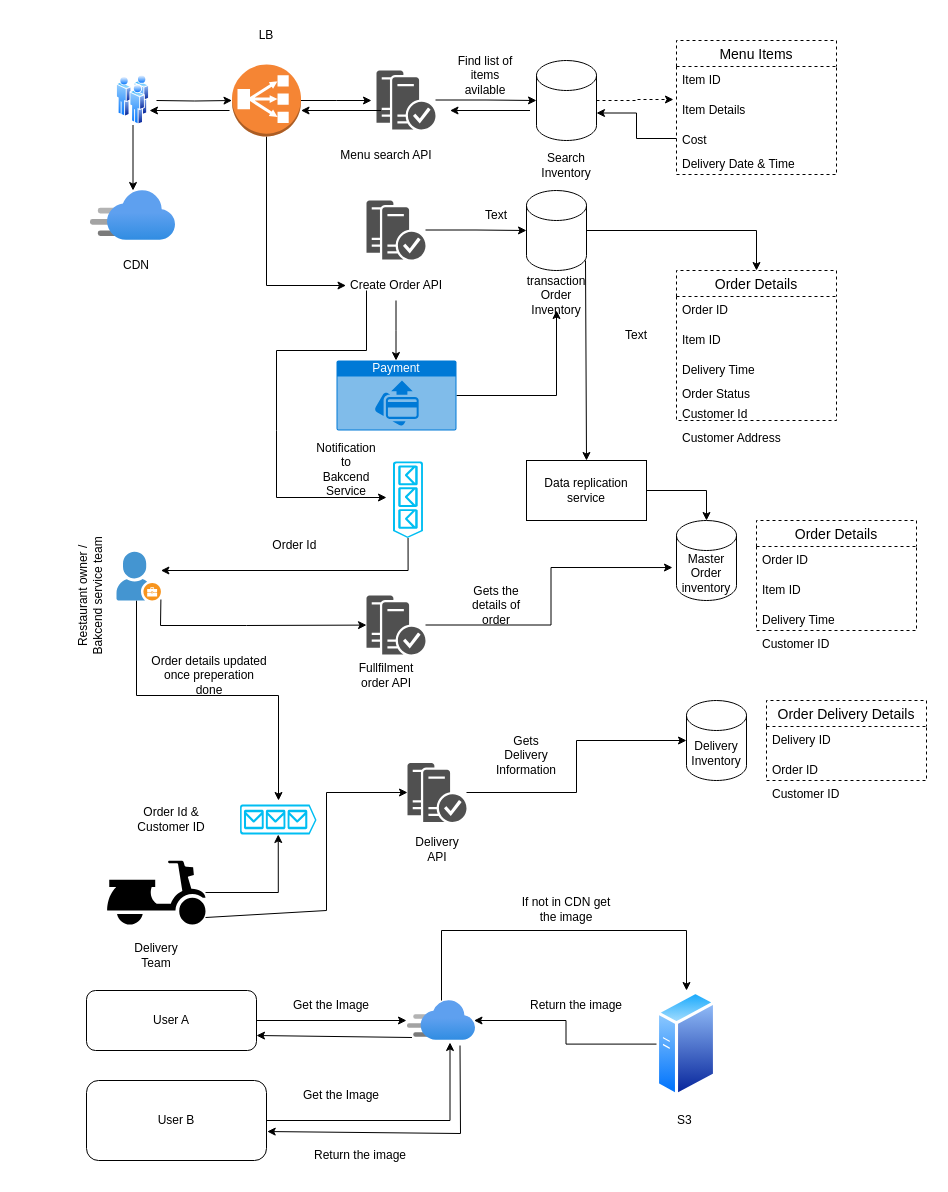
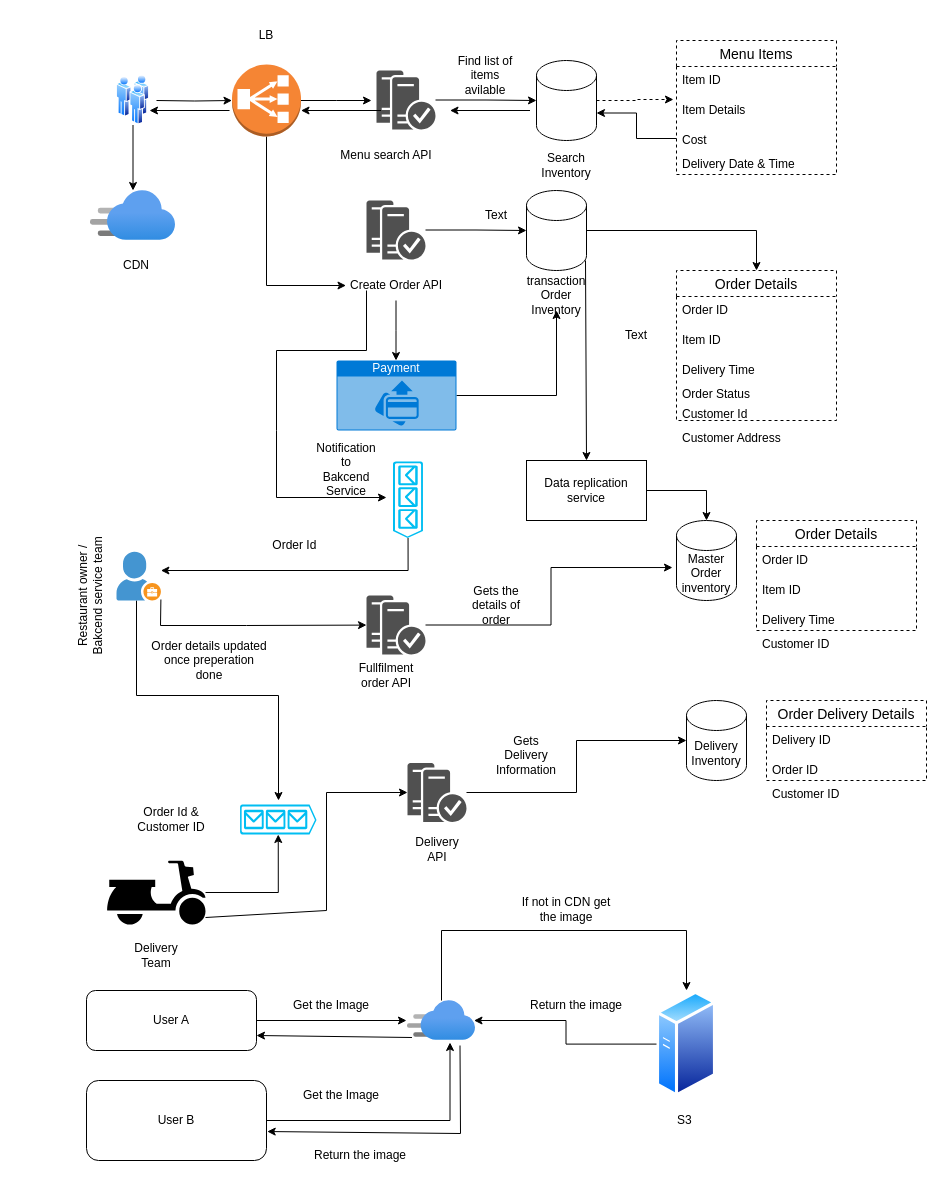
node "Order details updated once preperation done": moved (210, 676) -> (210, 661)
